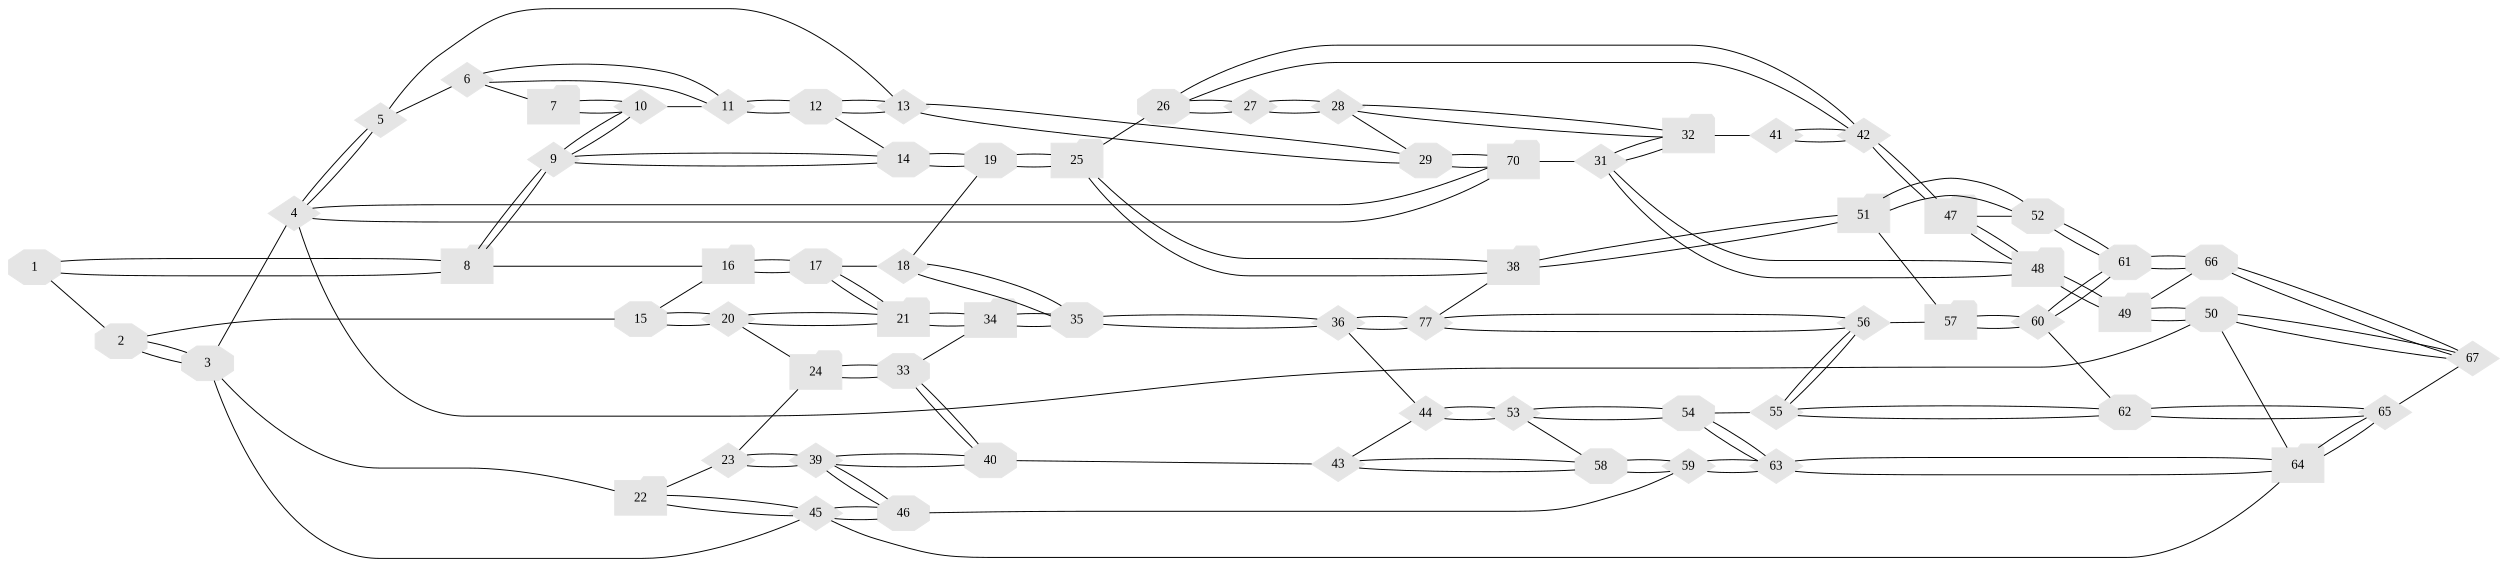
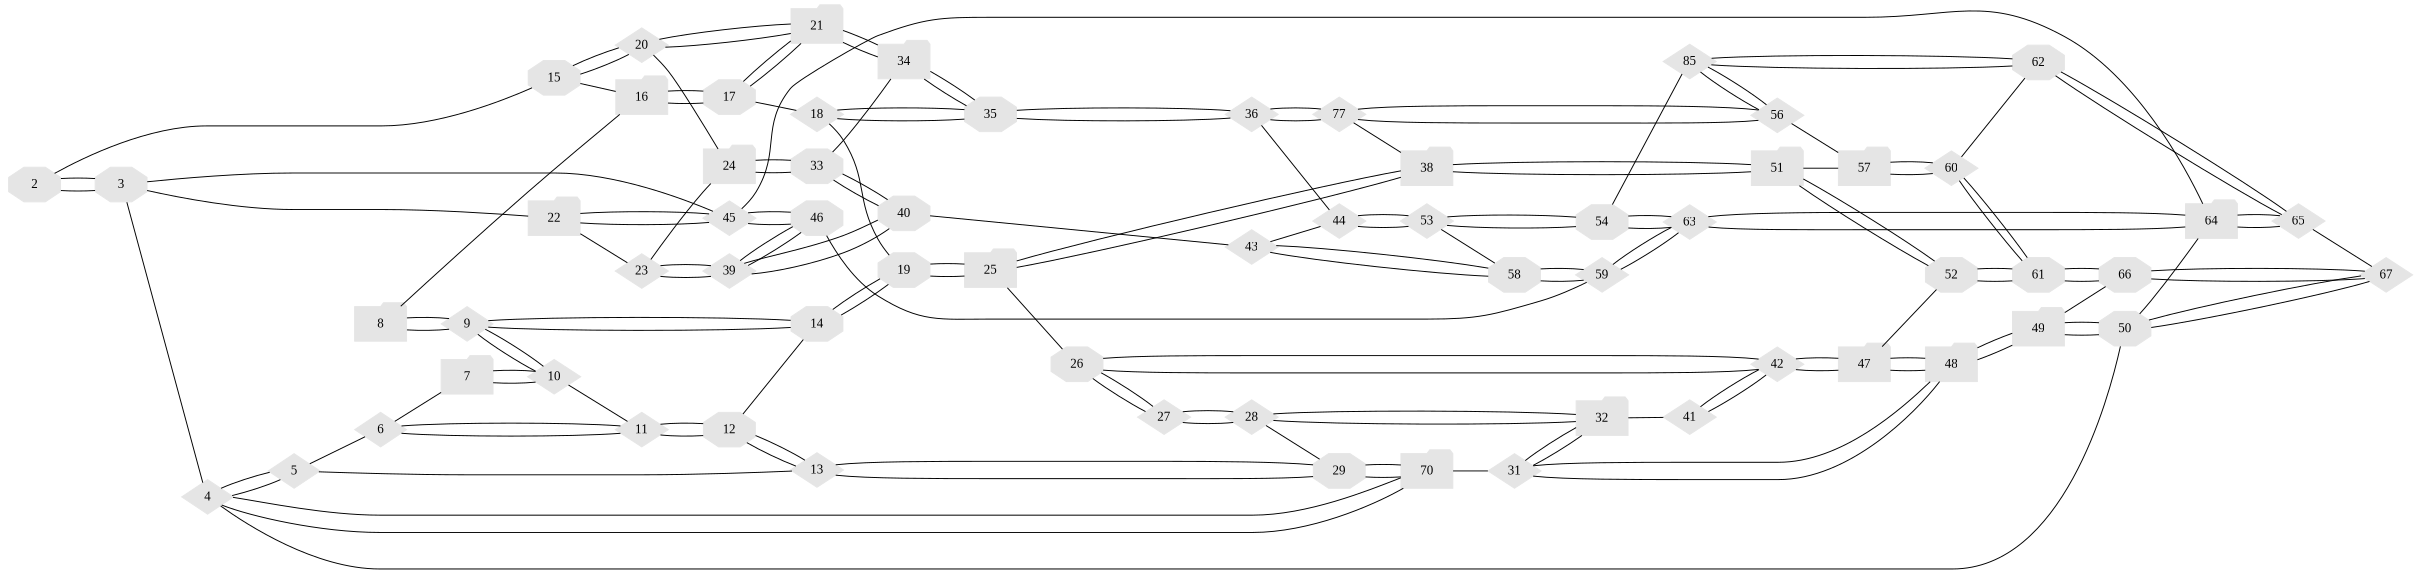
node "1": removed
node "55": label "55" -> "85"
